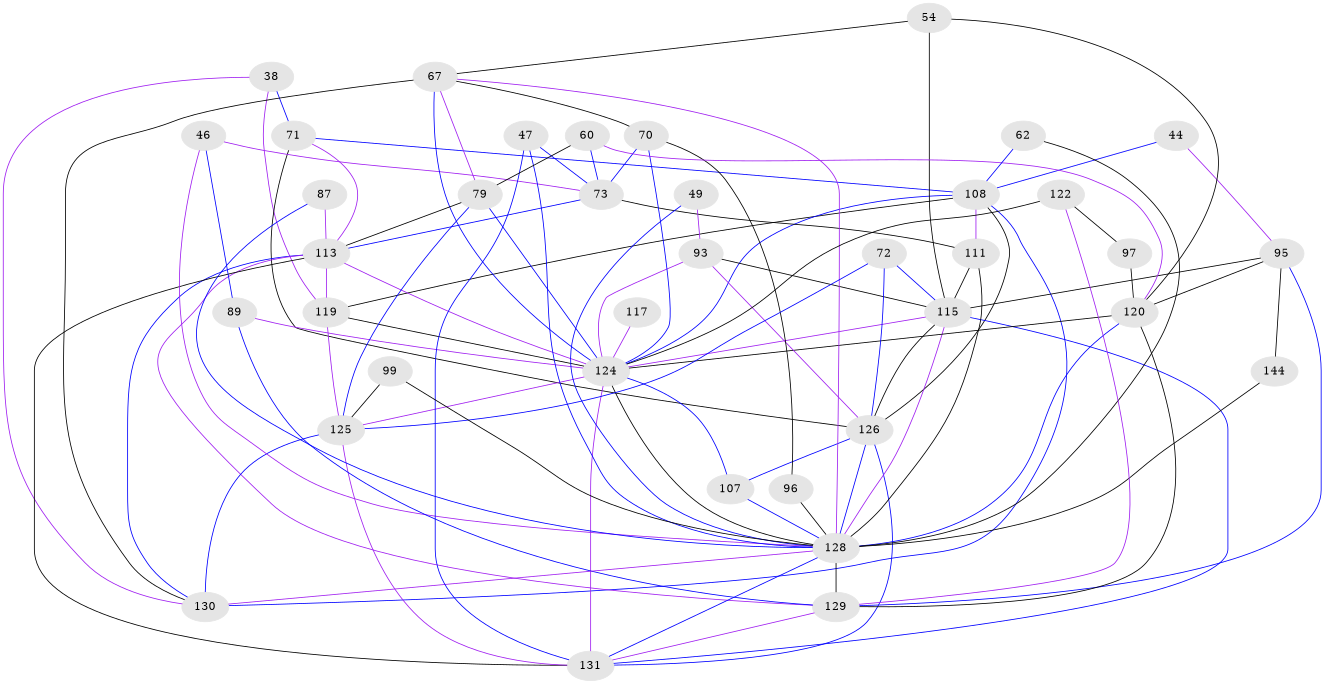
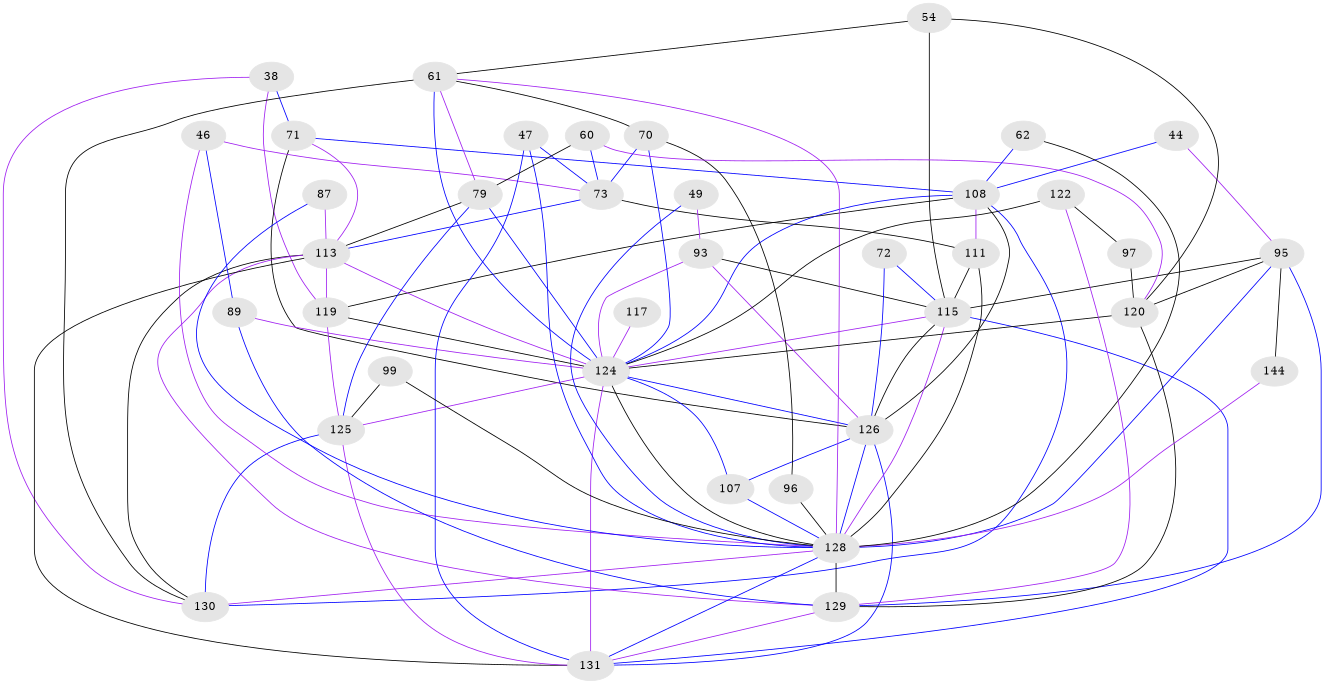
node "67": label "67" -> "61"
edge "113" -- "130": color blue -> black
edge "72" -- "125": removed
edge "124" -- "126": added
edge "120" -- "128": now "95" -- "128"
edge "144" -- "128": color black -> purple
